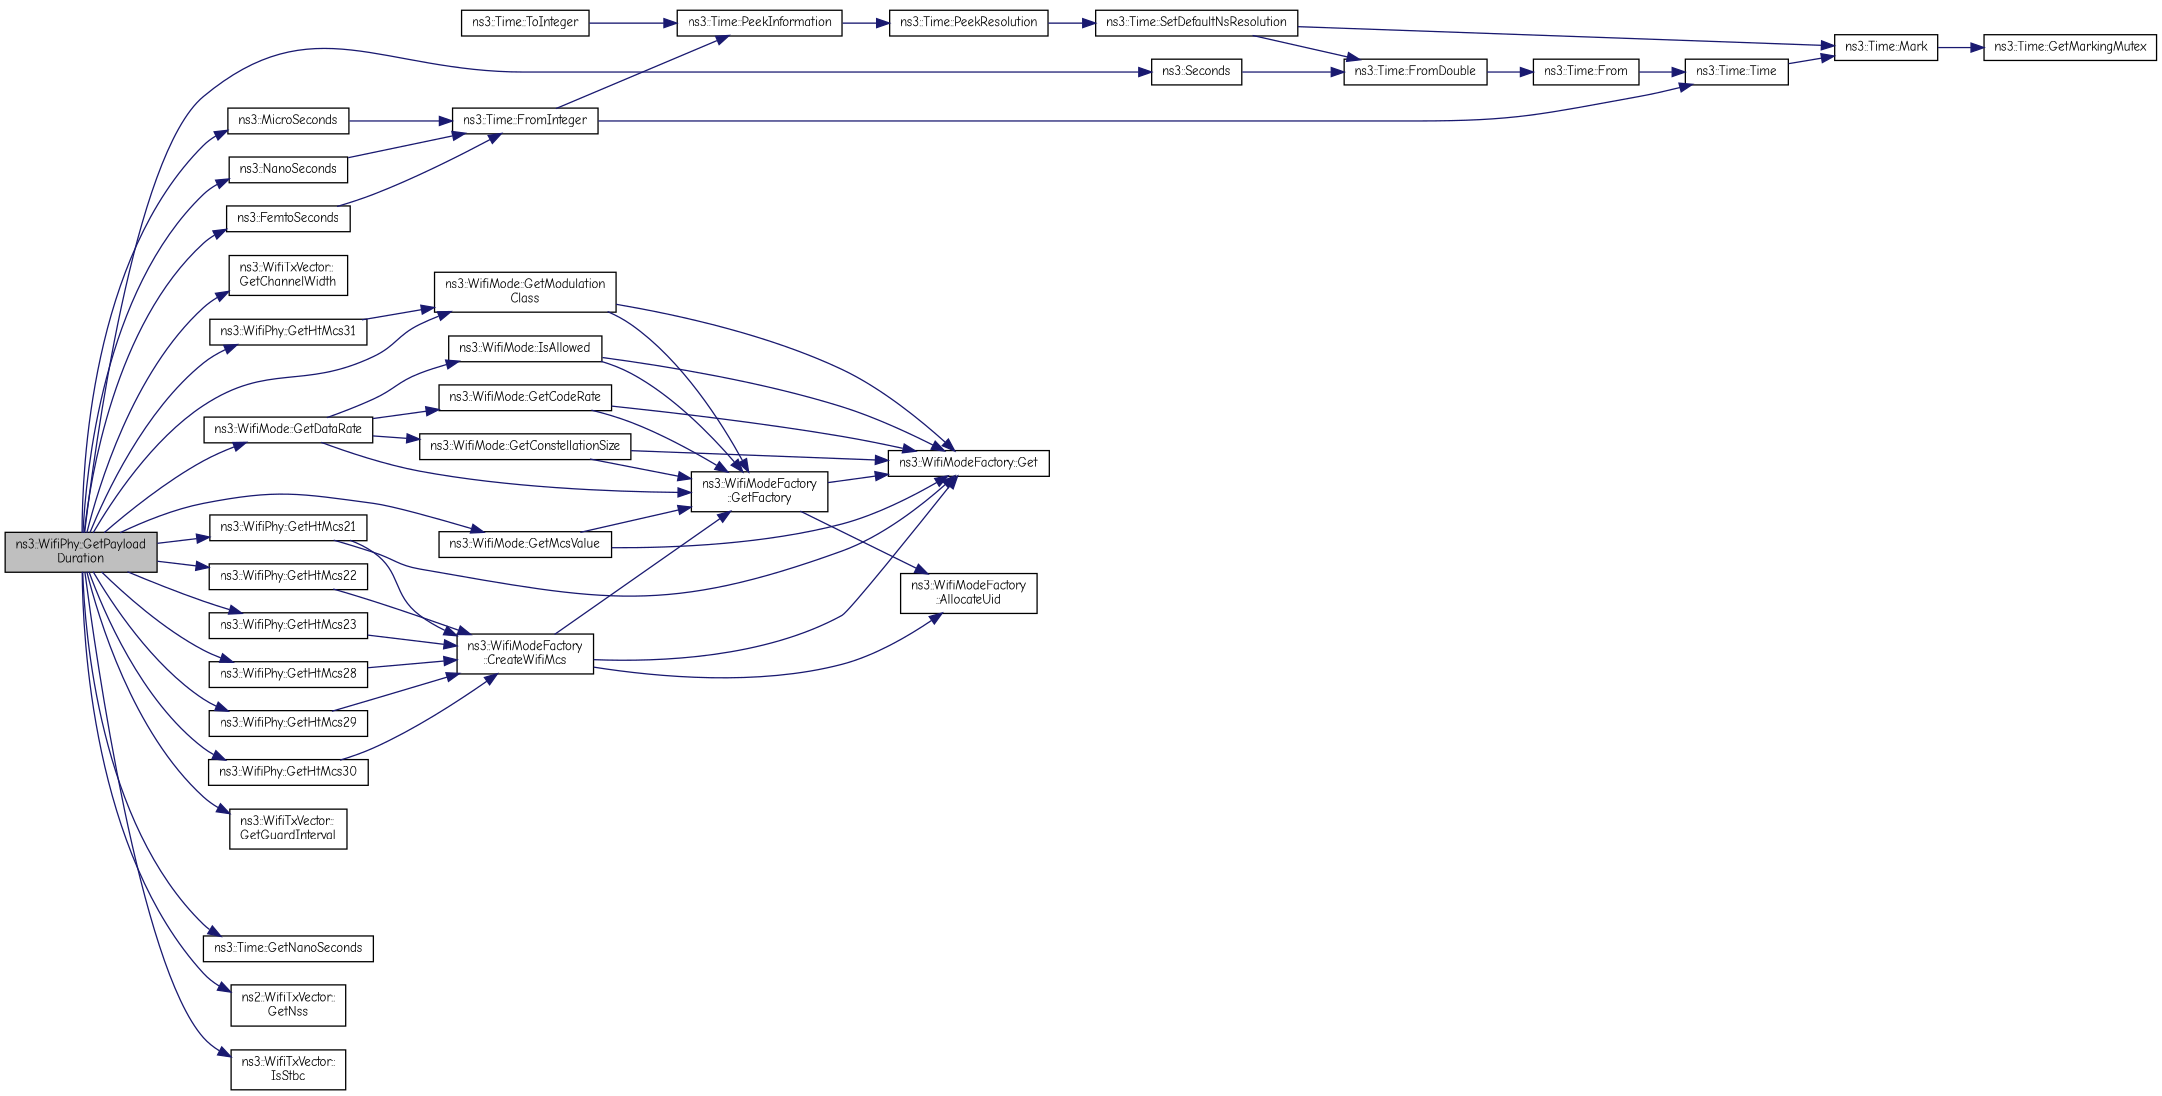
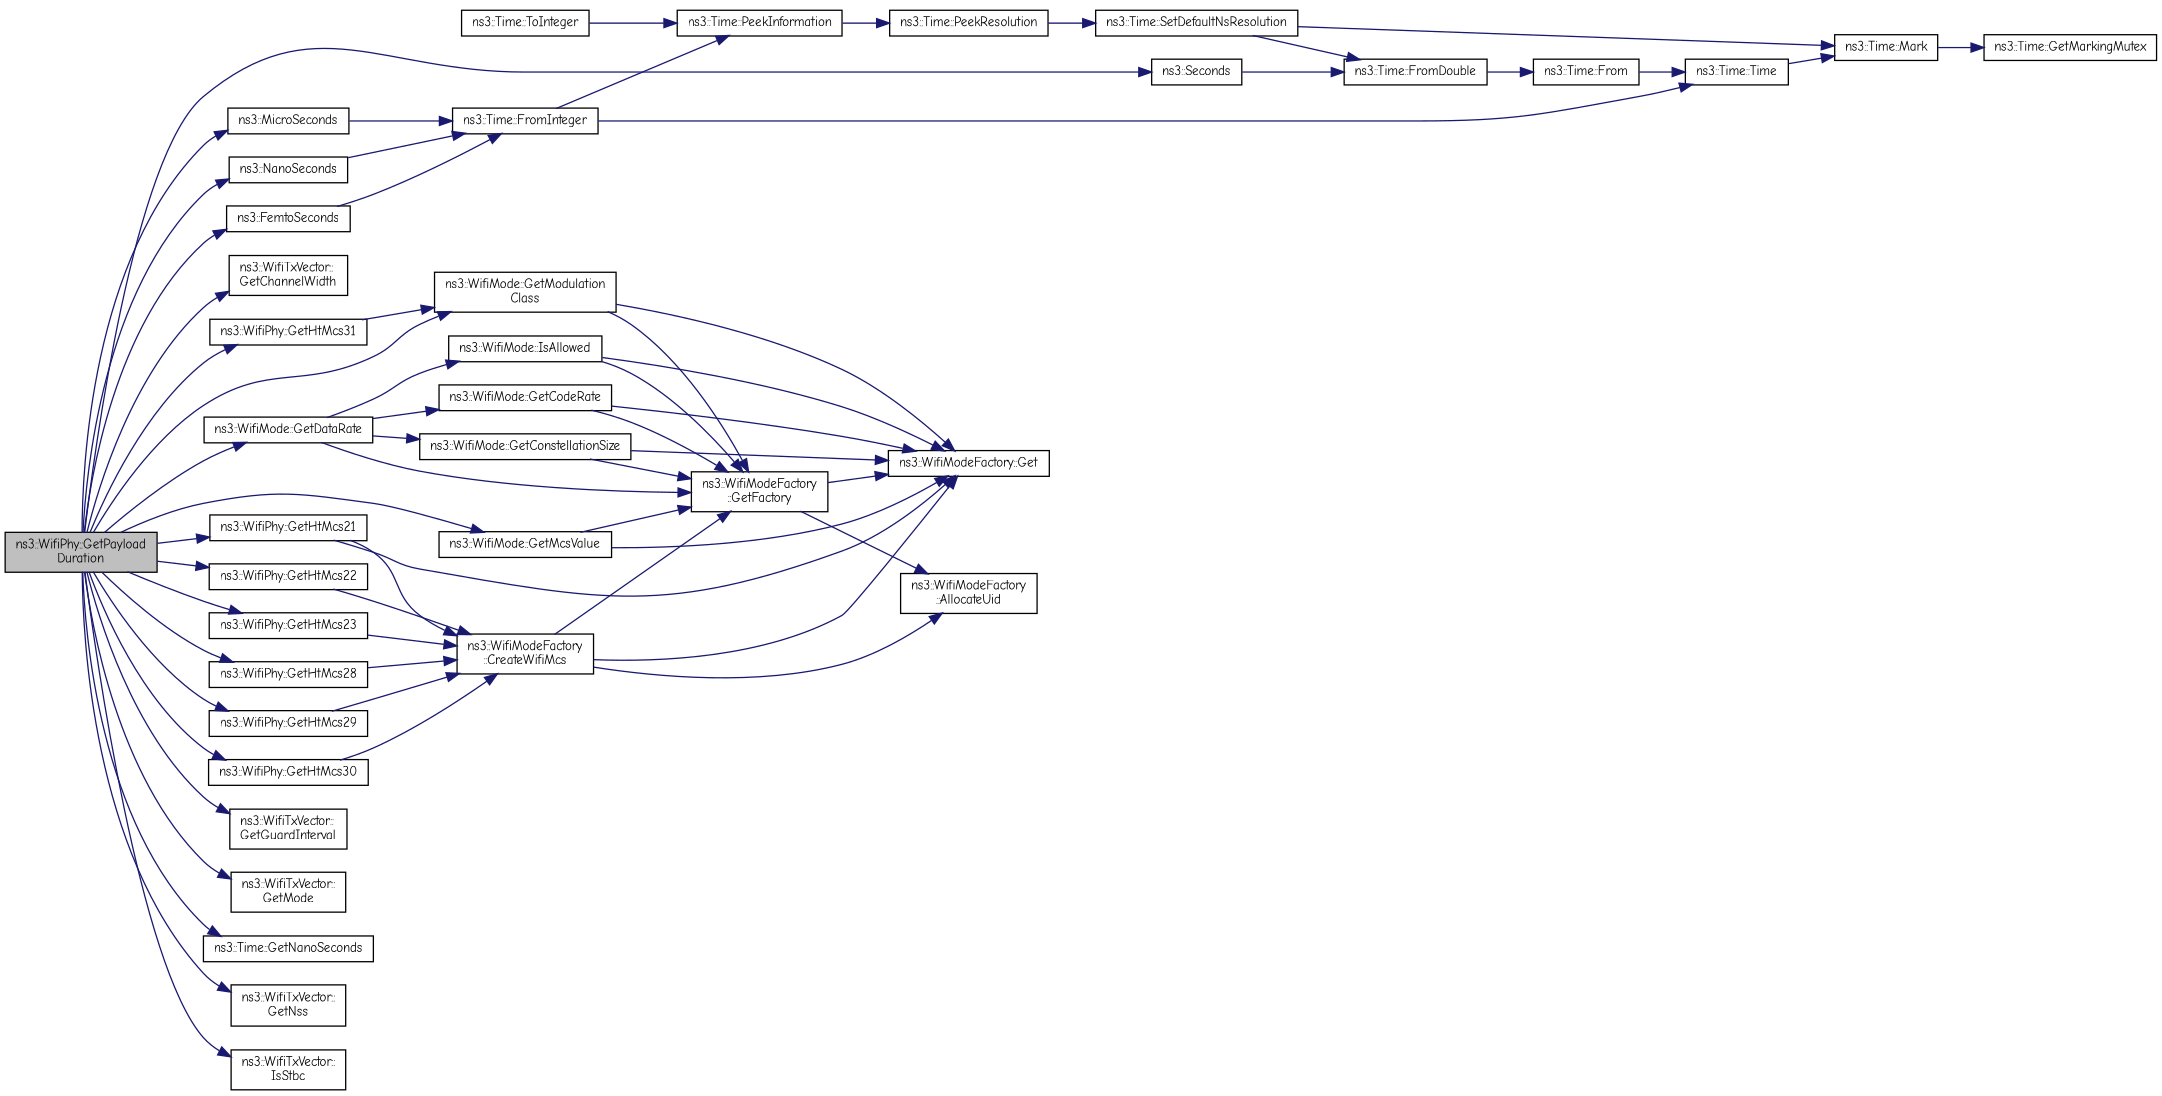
node "ns3::WifiTxVector:: GetMode": added
node "ns2::WifiTxVector:: GetNss": label "ns2::WifiTxVector:: GetNss" -> "ns3::WifiTxVector:: GetNss"
